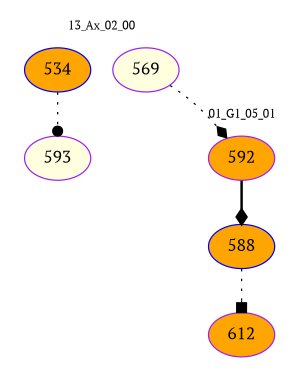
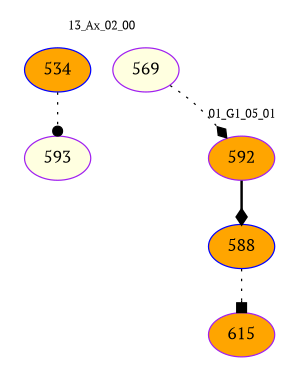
node "612": label "612" -> "615"
